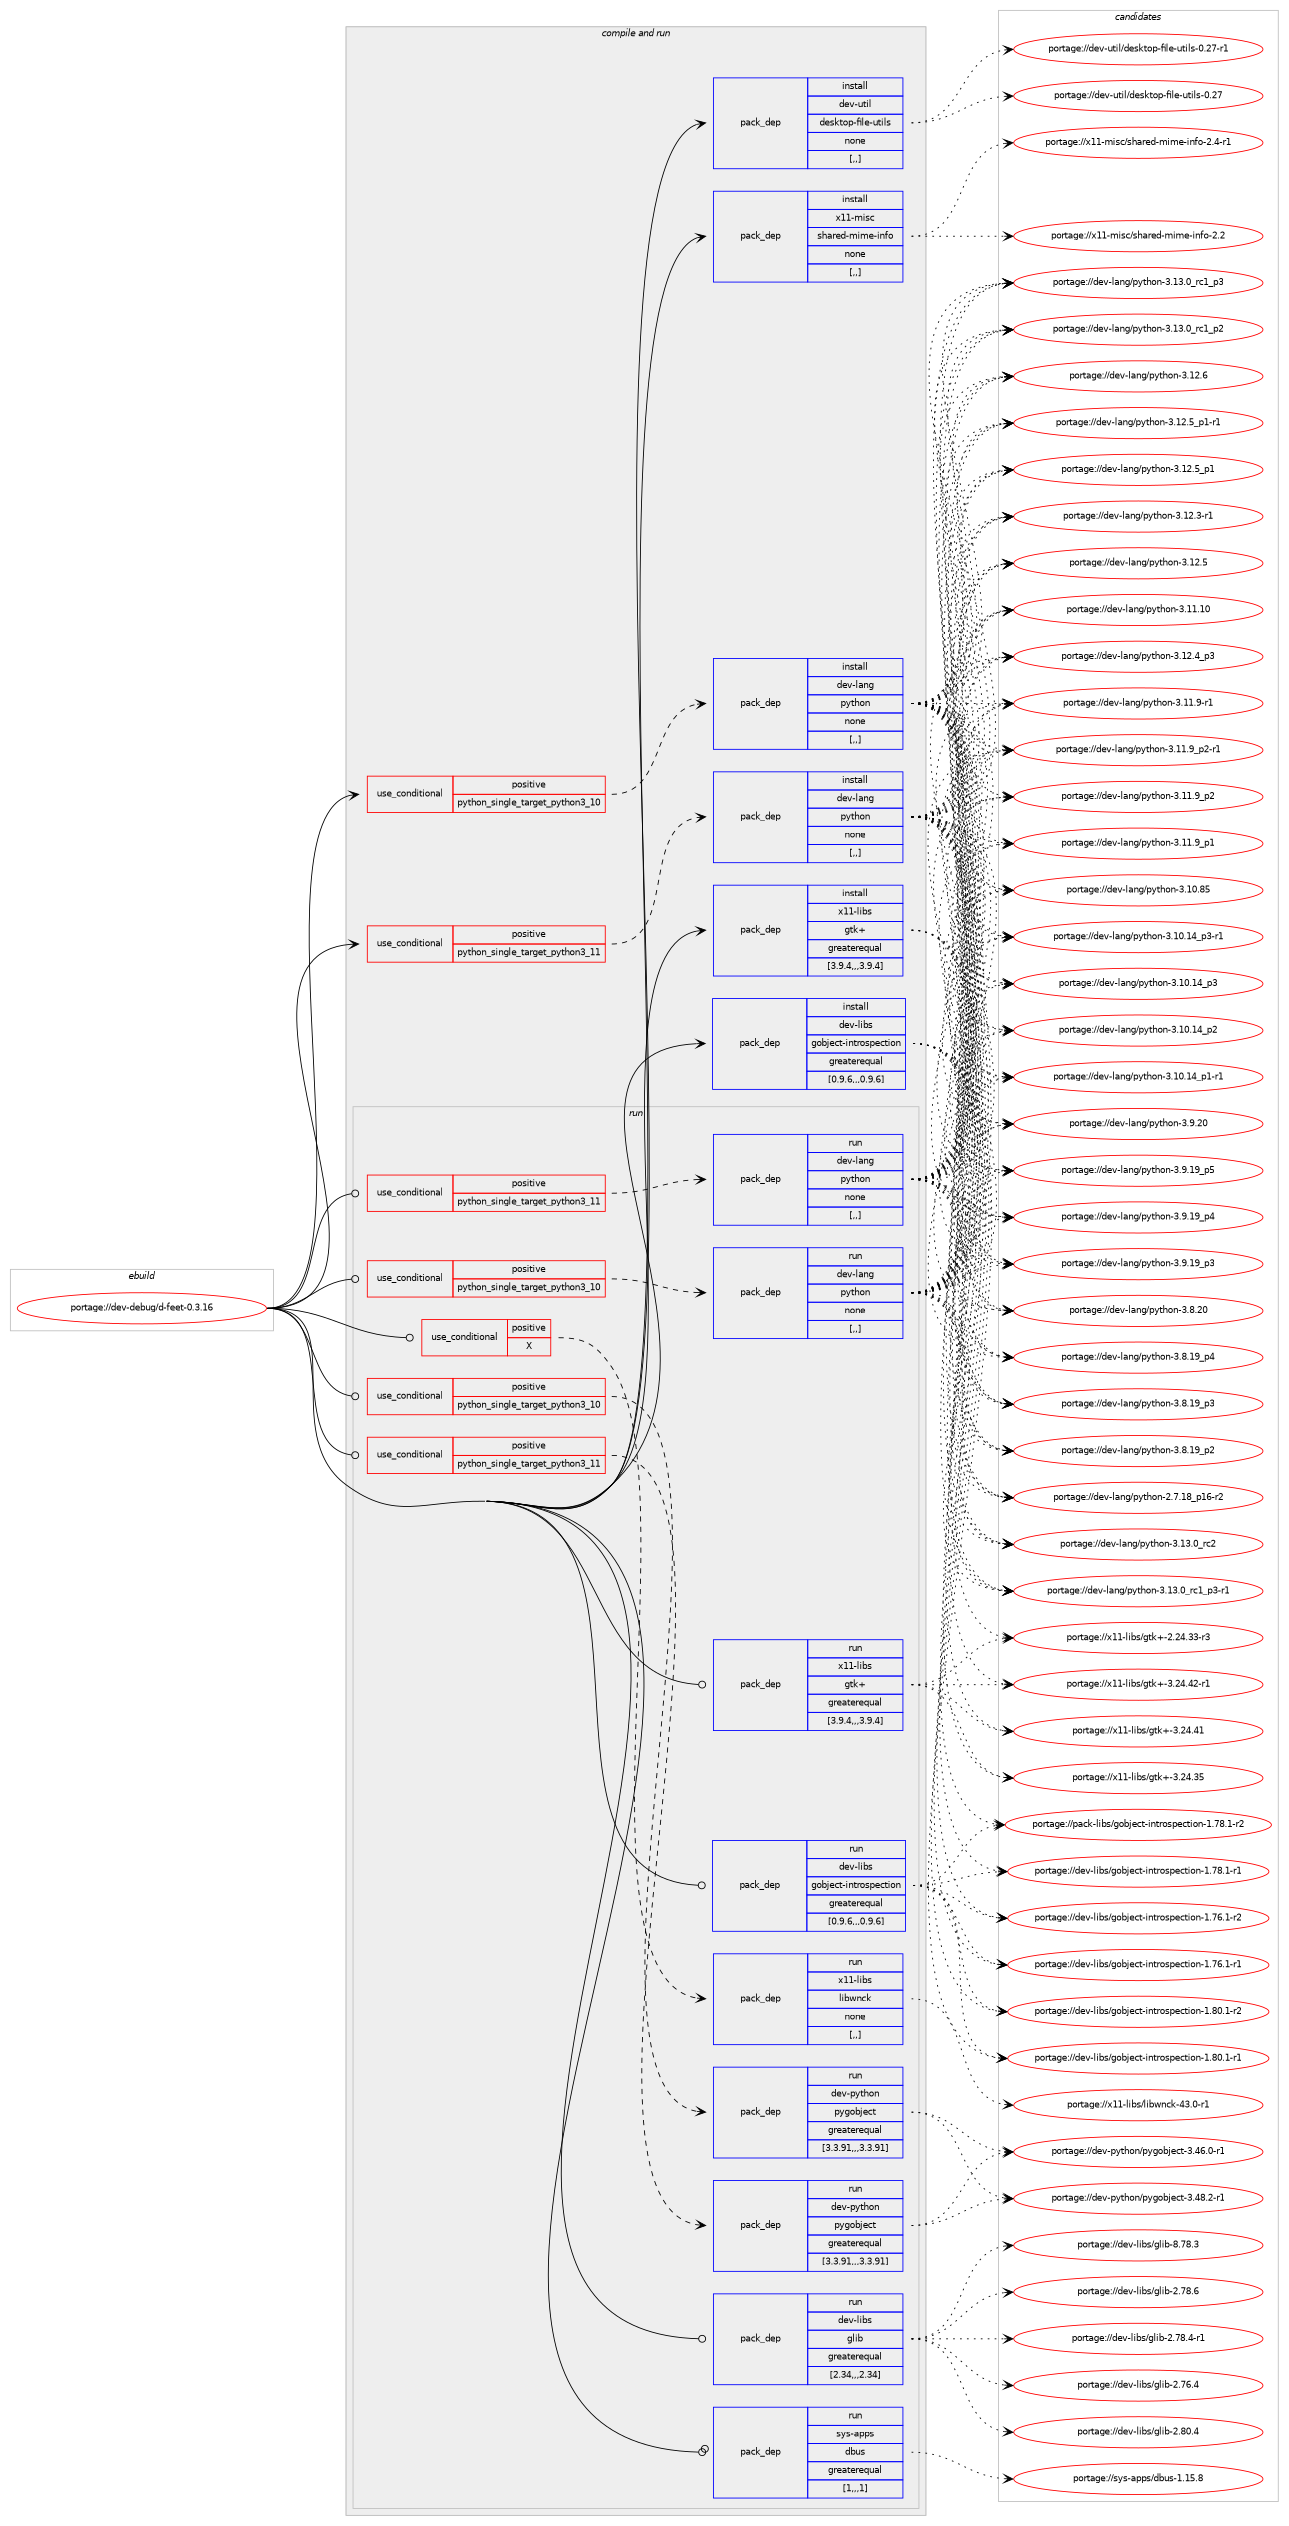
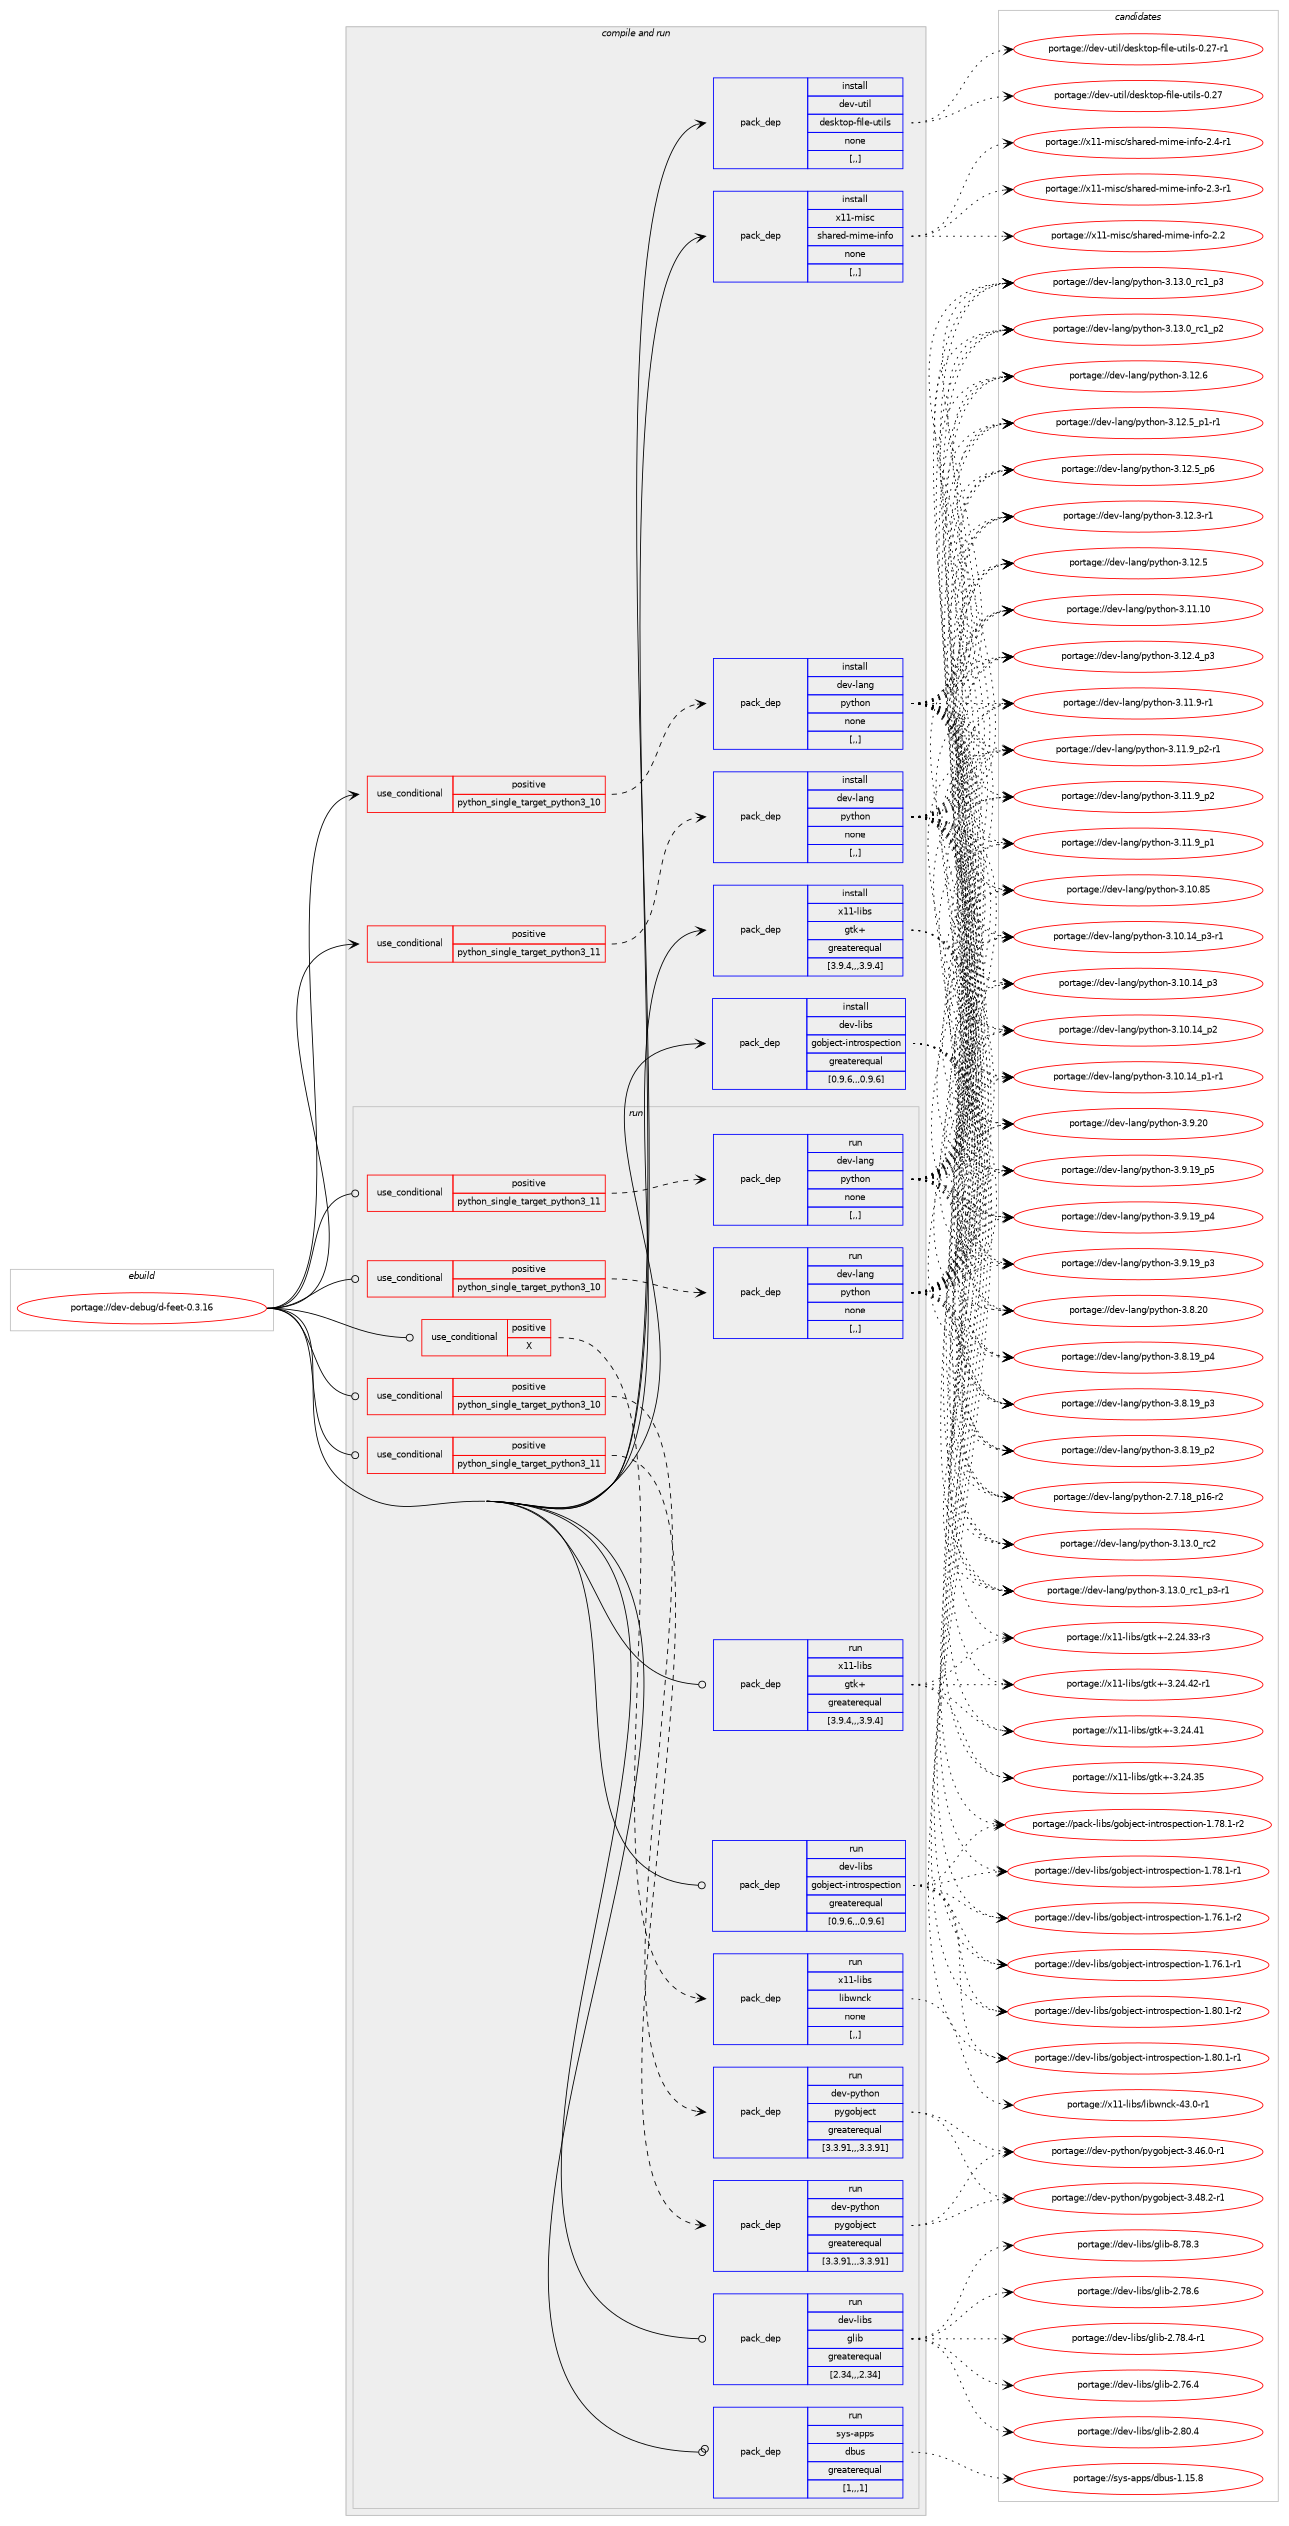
node "portage://x11-misc/shared-mime-info-2.3-r1": added
node "portage://dev-lang/python-3.12.5_p1": label "portage://dev-lang/python-3.12.5_p1" -> "portage://dev-lang/python-3.12.5_p6"
